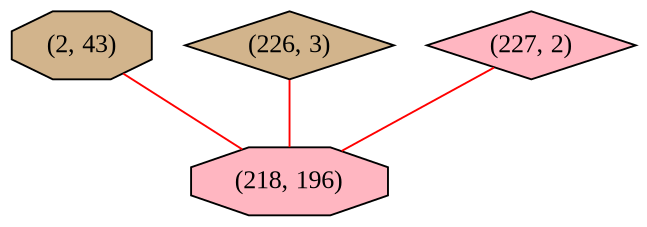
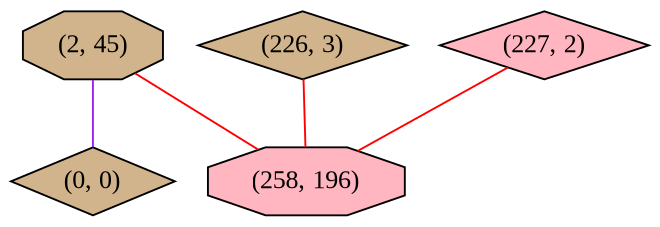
node "(2, 43)": label "(2, 43)" -> "(2, 45)"
node "(0, 0)": added
node "(218, 196)": label "(218, 196)" -> "(258, 196)"
